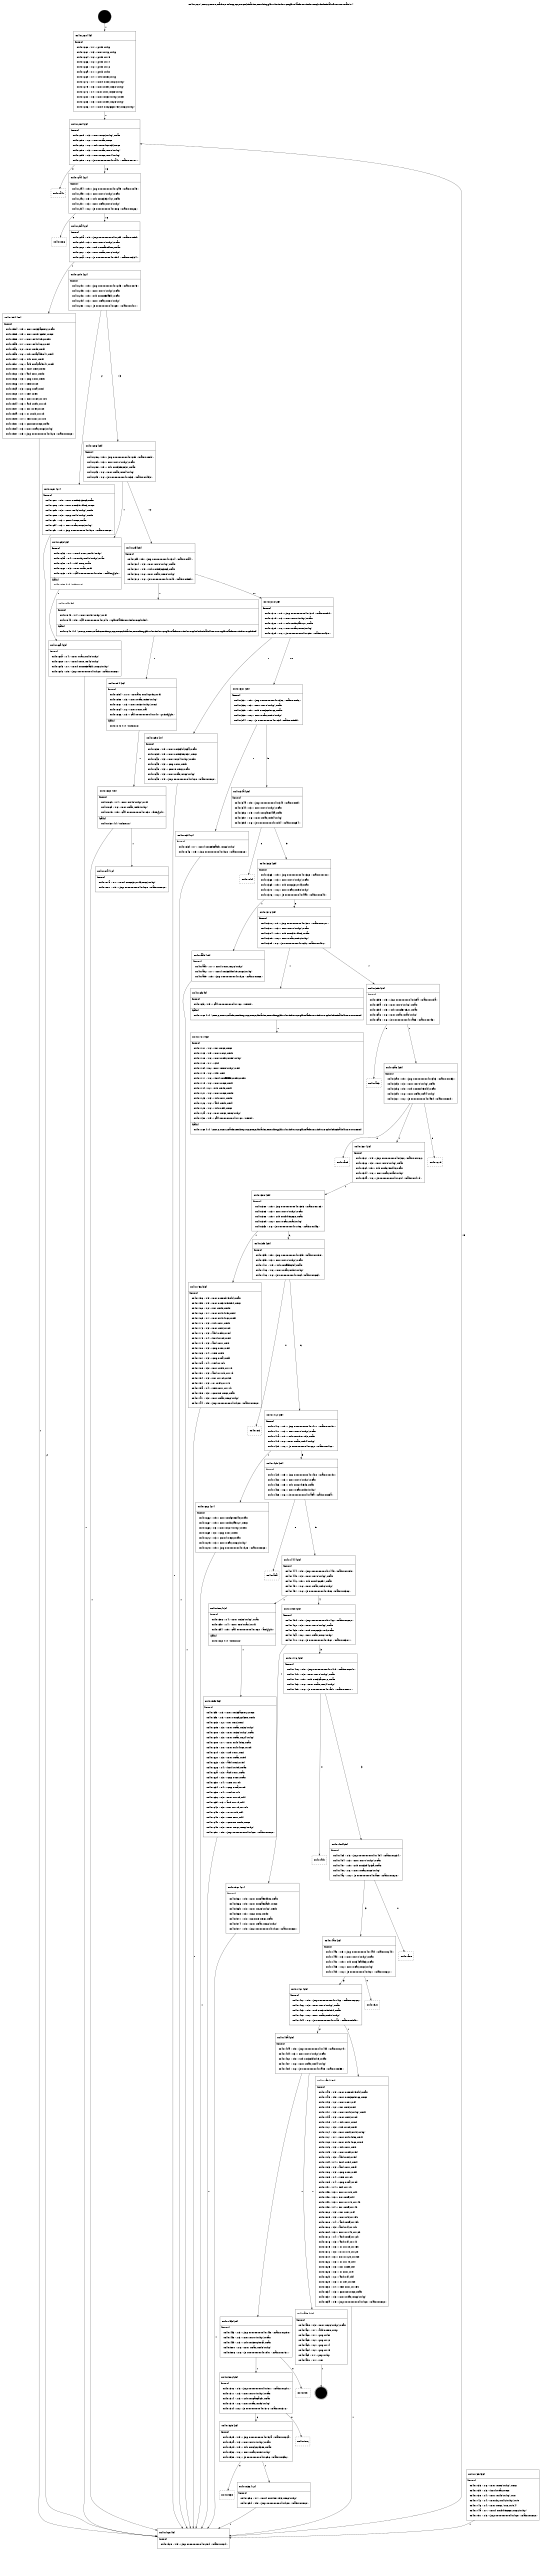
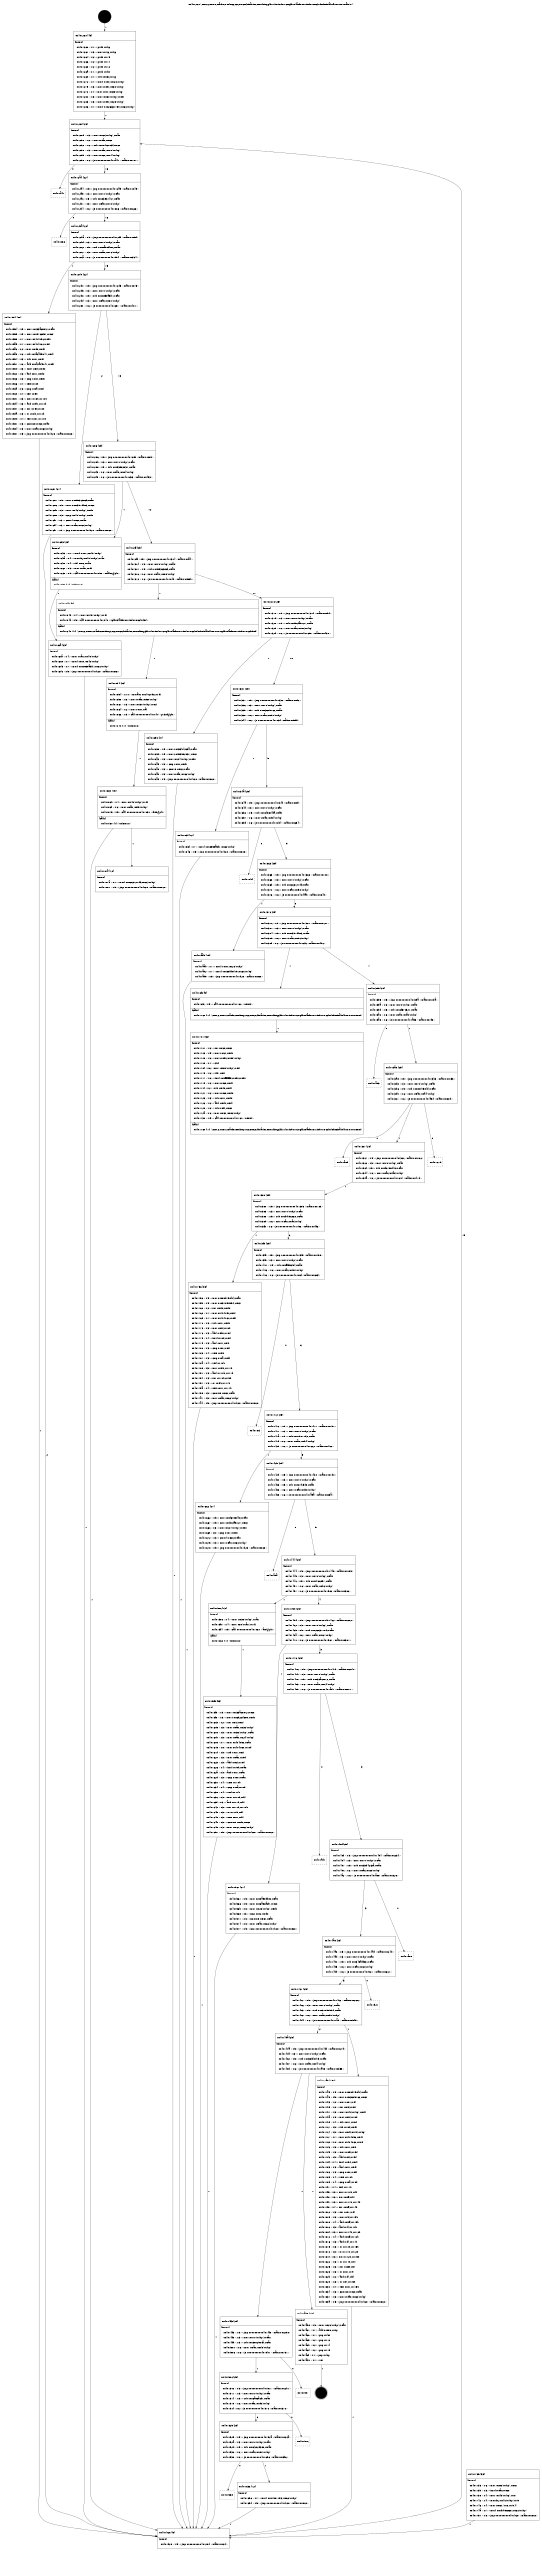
edge "0x4012ba [22]" -> "0x4012d0 [22]": added, label "15"
